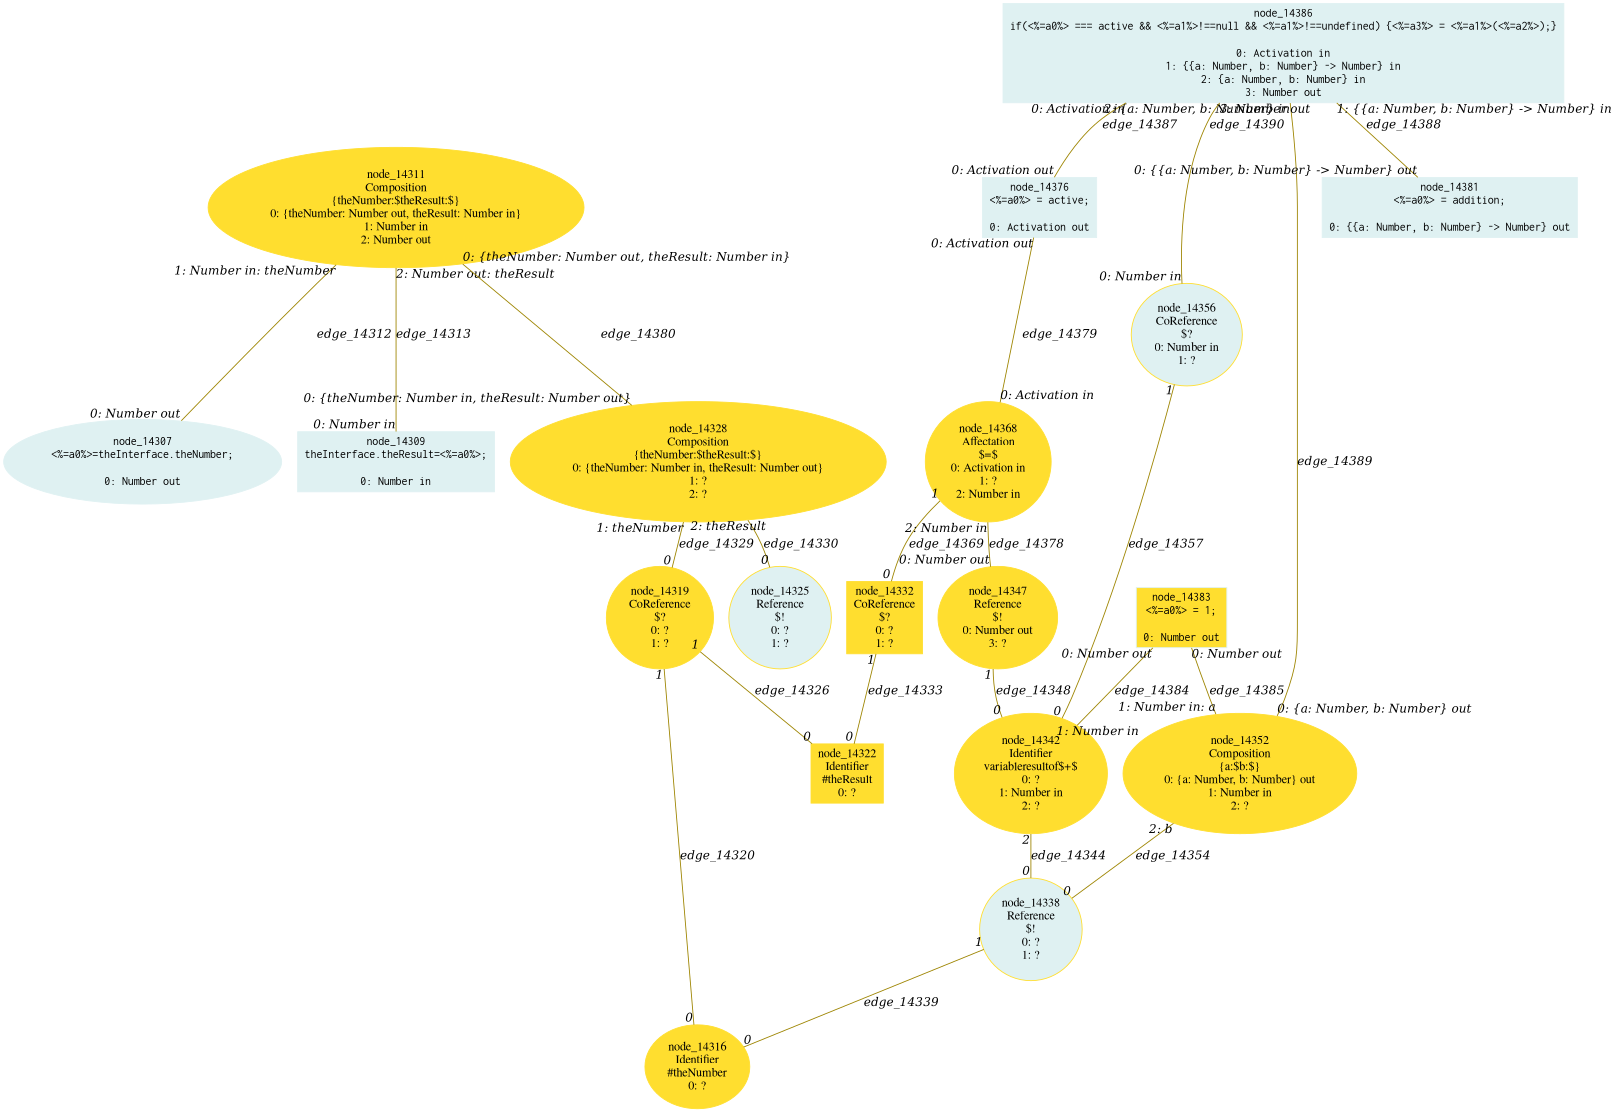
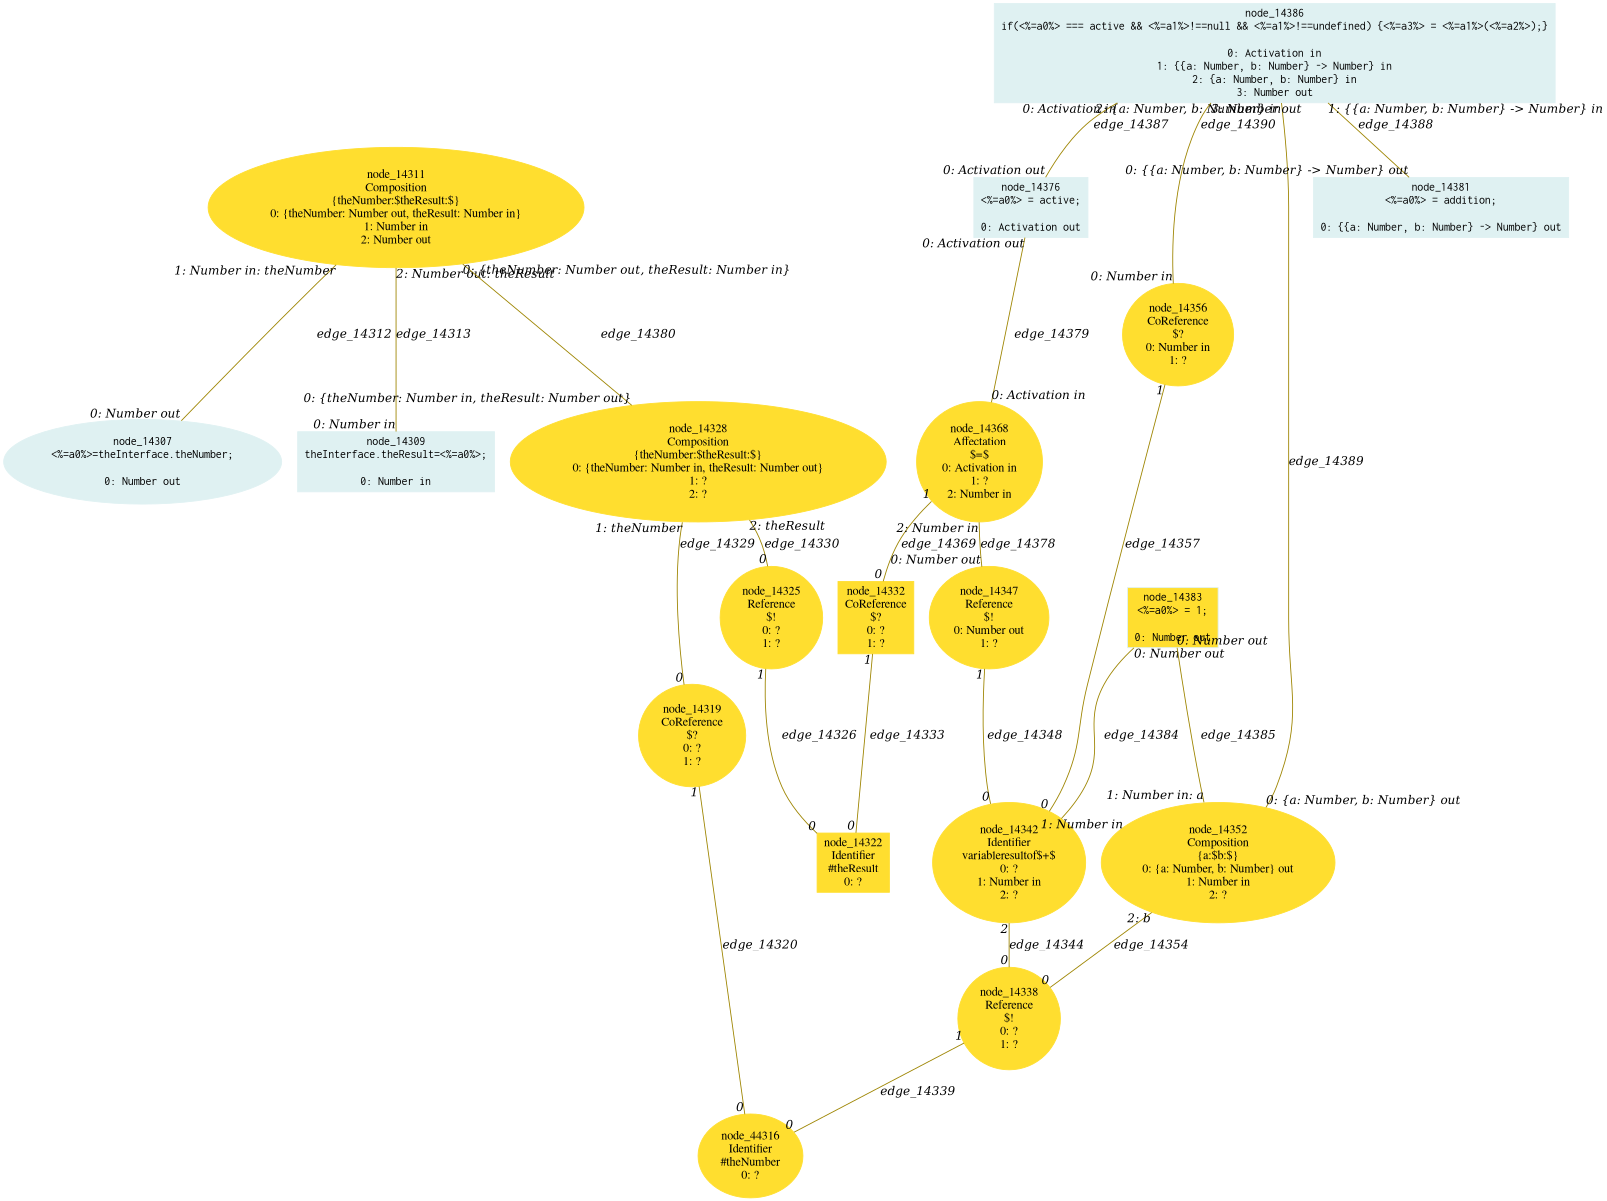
node "node_14356 CoReference $? 0: Number in 1: ?": fillcolor #dff1f2 -> #ffde2f
node "node_14325 Reference $! 0: ? 1: ?": fillcolor #dff1f2 -> #ffde2f
node "node_14347 Reference $! 0: Number out 3: ?": label "node_14347 Reference $! 0: Number out 3: ?" -> "node_14347 Reference $! 0: Number out 1: ?"
edge "node_14319 CoReference $? 0: ? 1: ?" -- "node_14322 Identifier #theResult 0: ?": now "node_14325 Reference $! 0: ? 1: ?" -- "node_14322 Identifier #theResult 0: ?"
node "node_14338 Reference $! 0: ? 1: ?": fillcolor #dff1f2 -> #ffde2f
node "node_14316 Identifier #theNumber 0: ?": label "node_14316 Identifier #theNumber 0: ?" -> "node_44316 Identifier #theNumber 0: ?"
